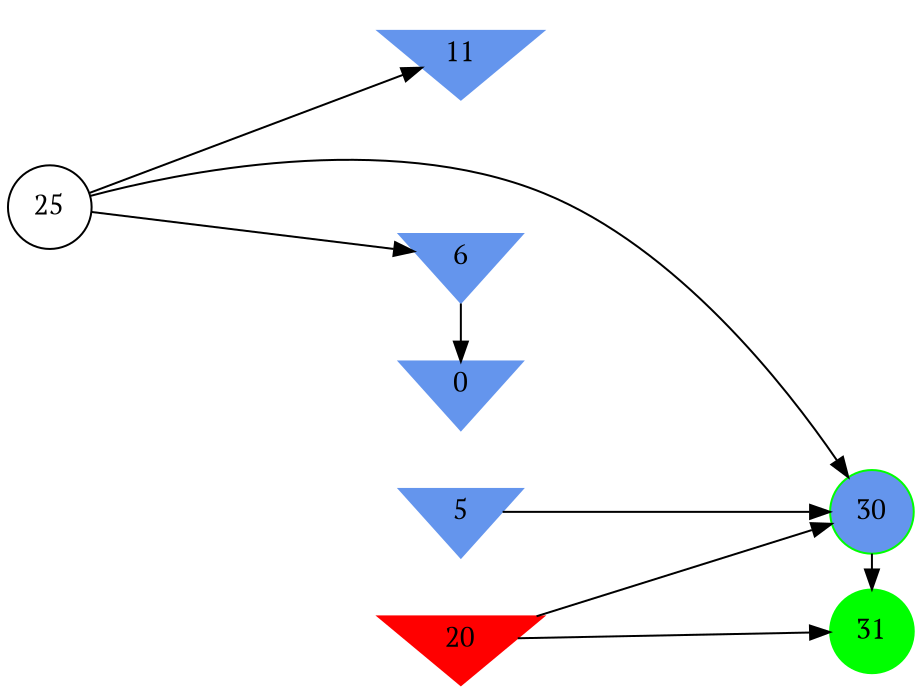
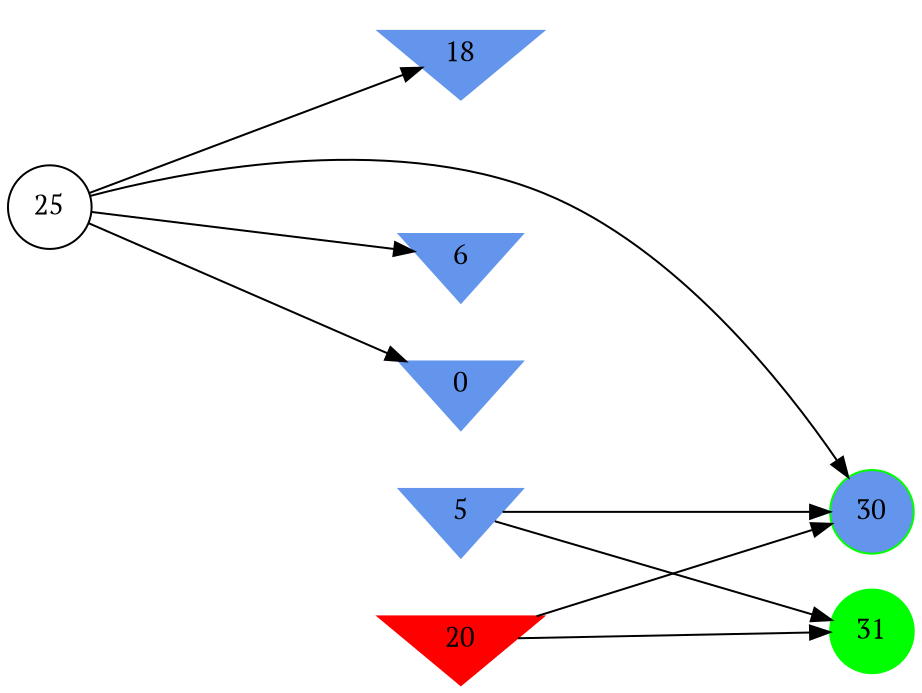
node "11": label "11" -> "18"
edge "6" -> "0": now "25" -> "0"
edge "30" -> "31": now "5" -> "31"
